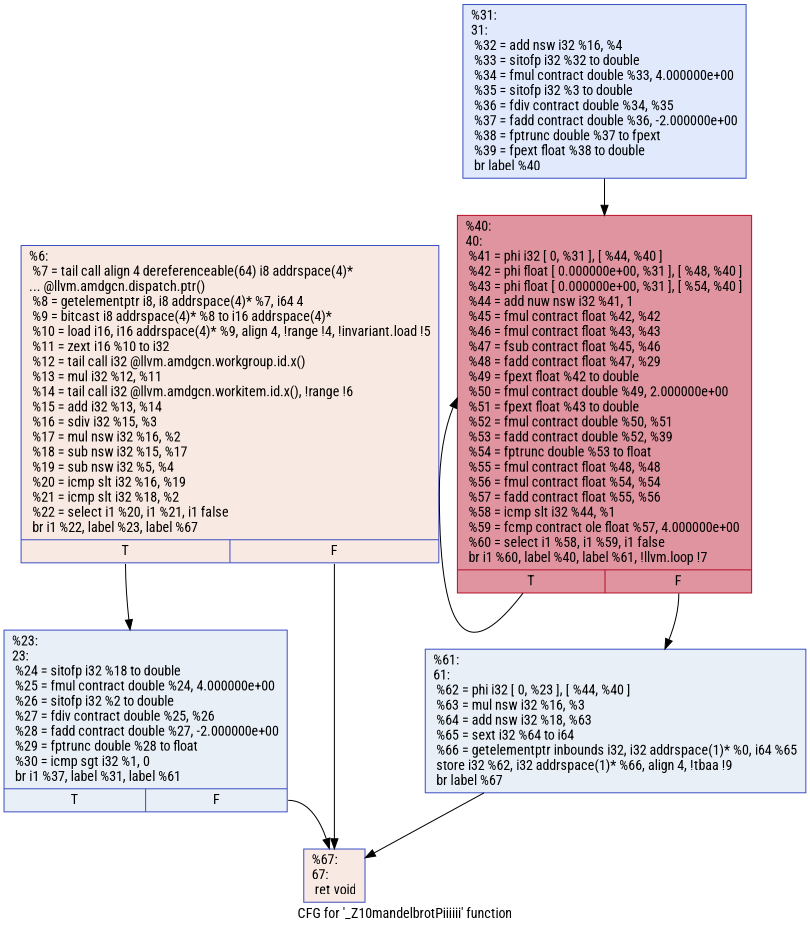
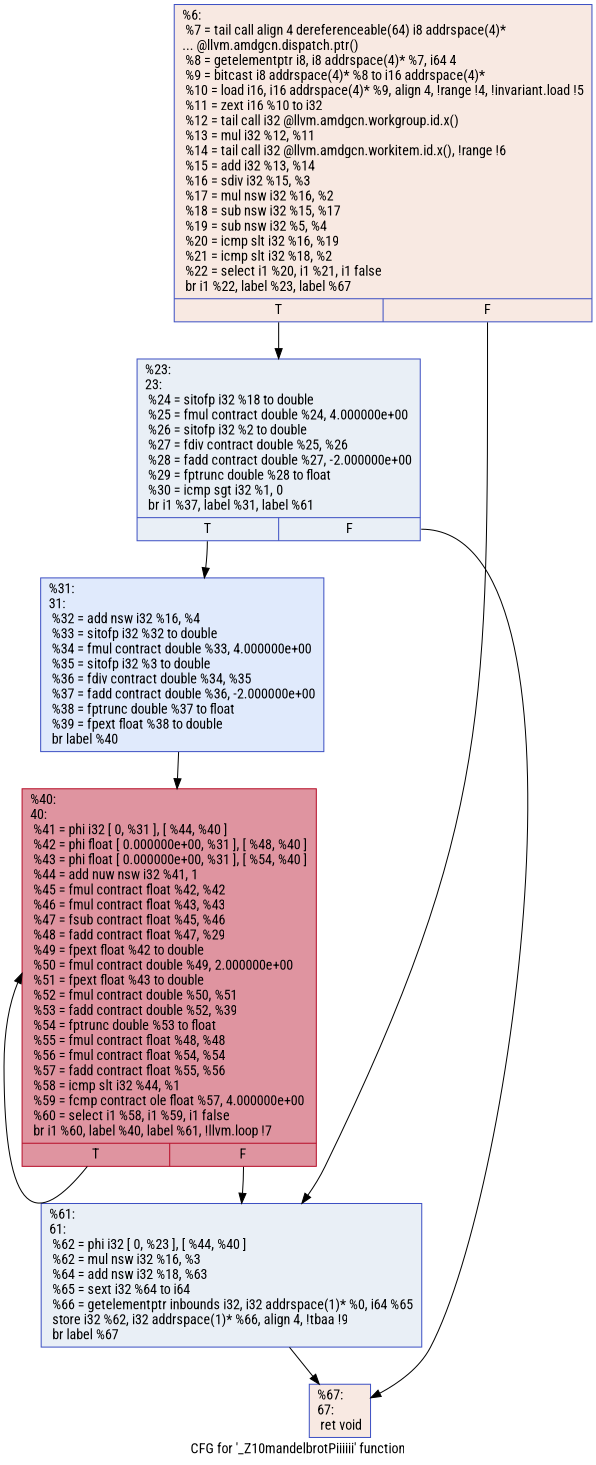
node "%31:": text "%38 = fptrunc double %37 to fpext" -> "%38 = fptrunc double %37 to float"
edge "%23:" -> "%31:": added
edge "%6:" -> "%67:": now "%6:" -> "%61:"
node "%61:": text "%63 = mul nsw i32 %16, %3" -> "%62 = mul nsw i32 %16, %3"
